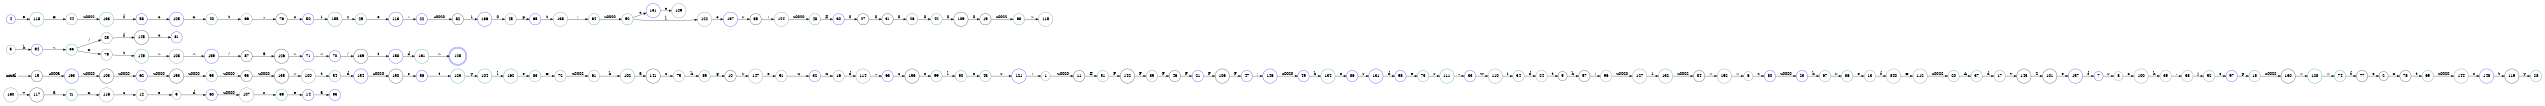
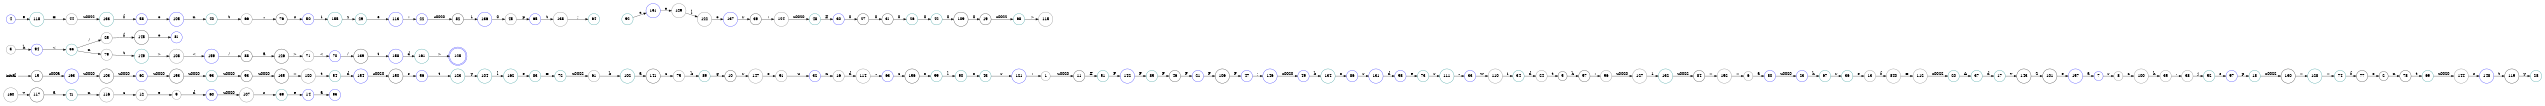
edge "64" -> "92": removed, label "u0020"
edge "92" -> "122": now "129" -> "122"
node "87": label "87" -> "88"
node "71": color blue -> gray40
edge "6" -> "80": label "z" -> "a"
edge "157" -> "7": label "f" -> "a"
node "142": color black -> blue
